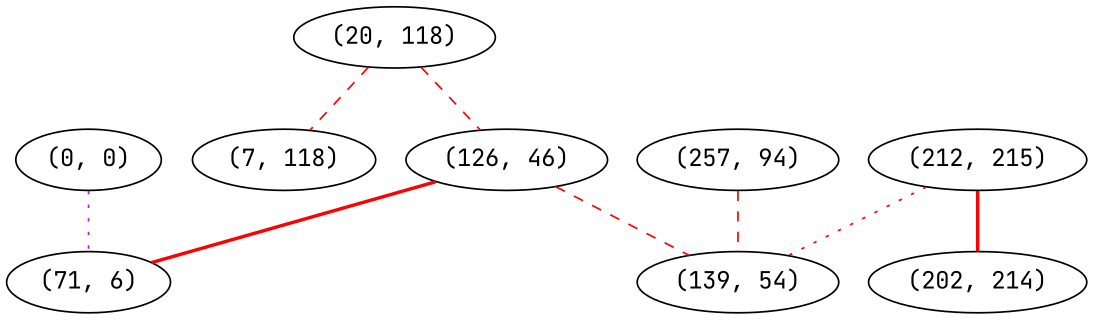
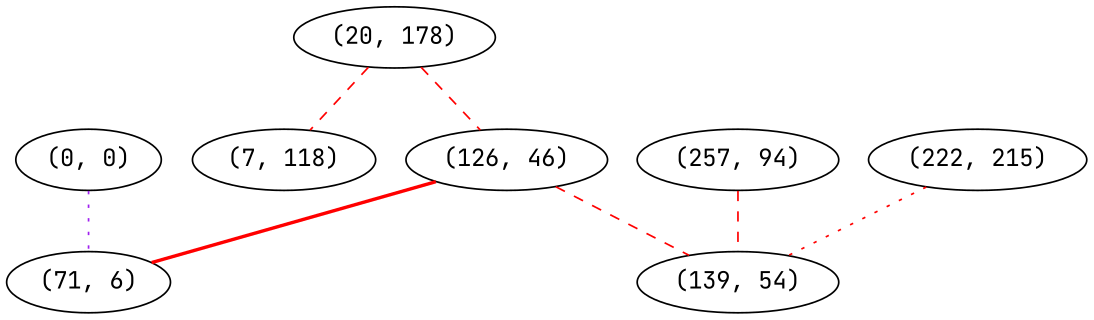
node "(20, 118)": label "(20, 118)" -> "(20, 178)"
node "(212, 215)": label "(212, 215)" -> "(222, 215)"
node "(202, 214)": removed
